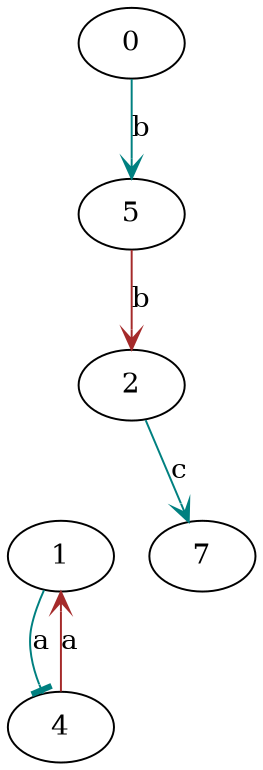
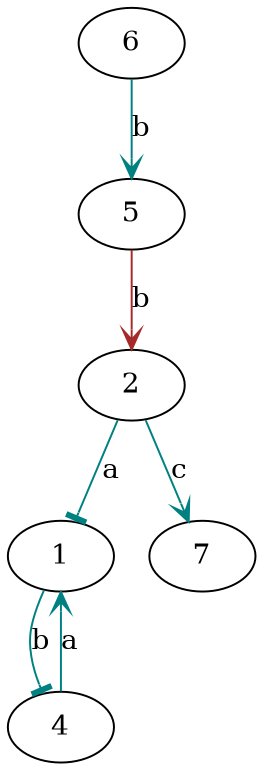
node "0": label "0" -> "6"
edge "2" -> "1": added, label "a"
edge "1" -> "4": label "a" -> "b"
edge "4" -> "1": color brown -> teal
